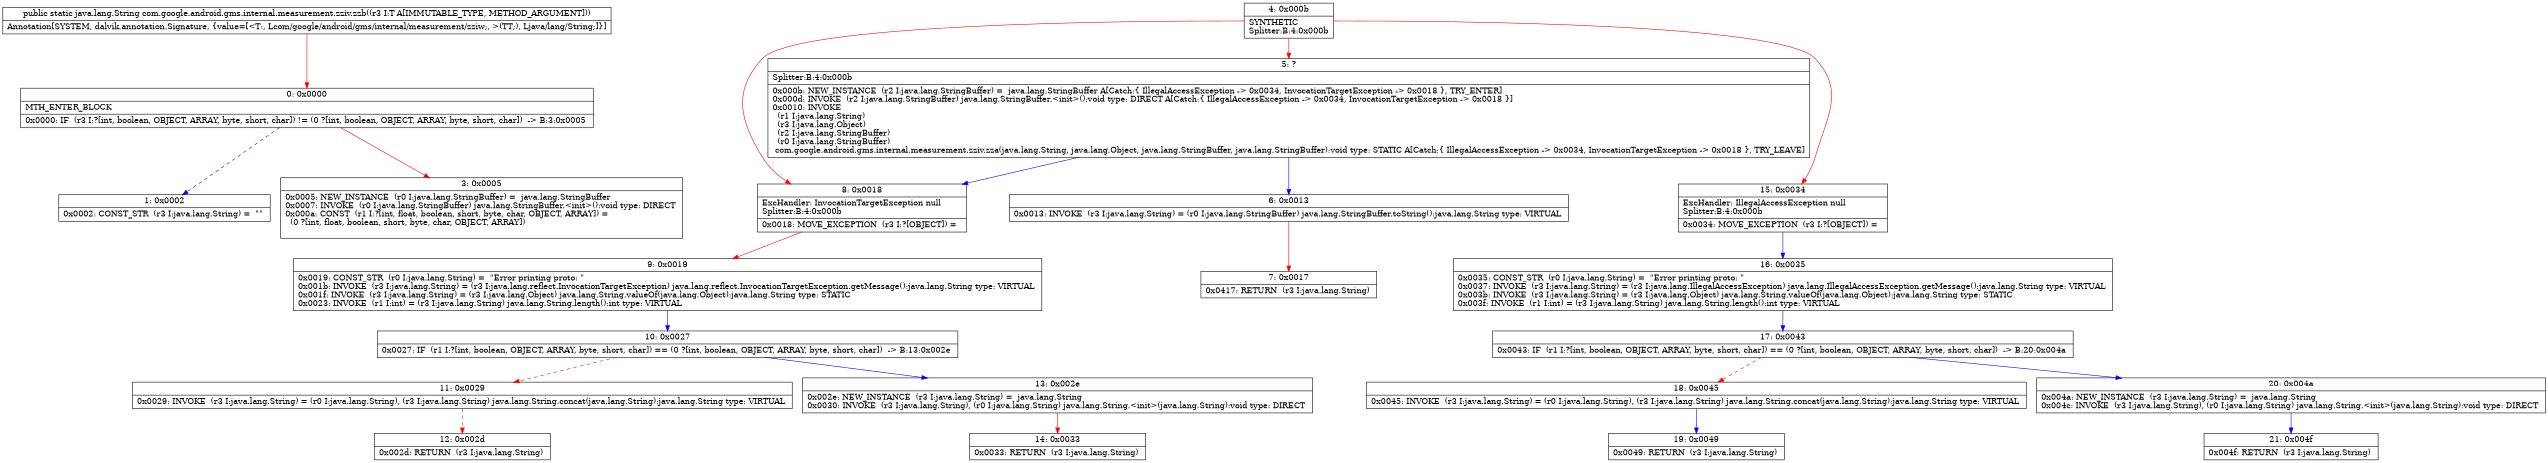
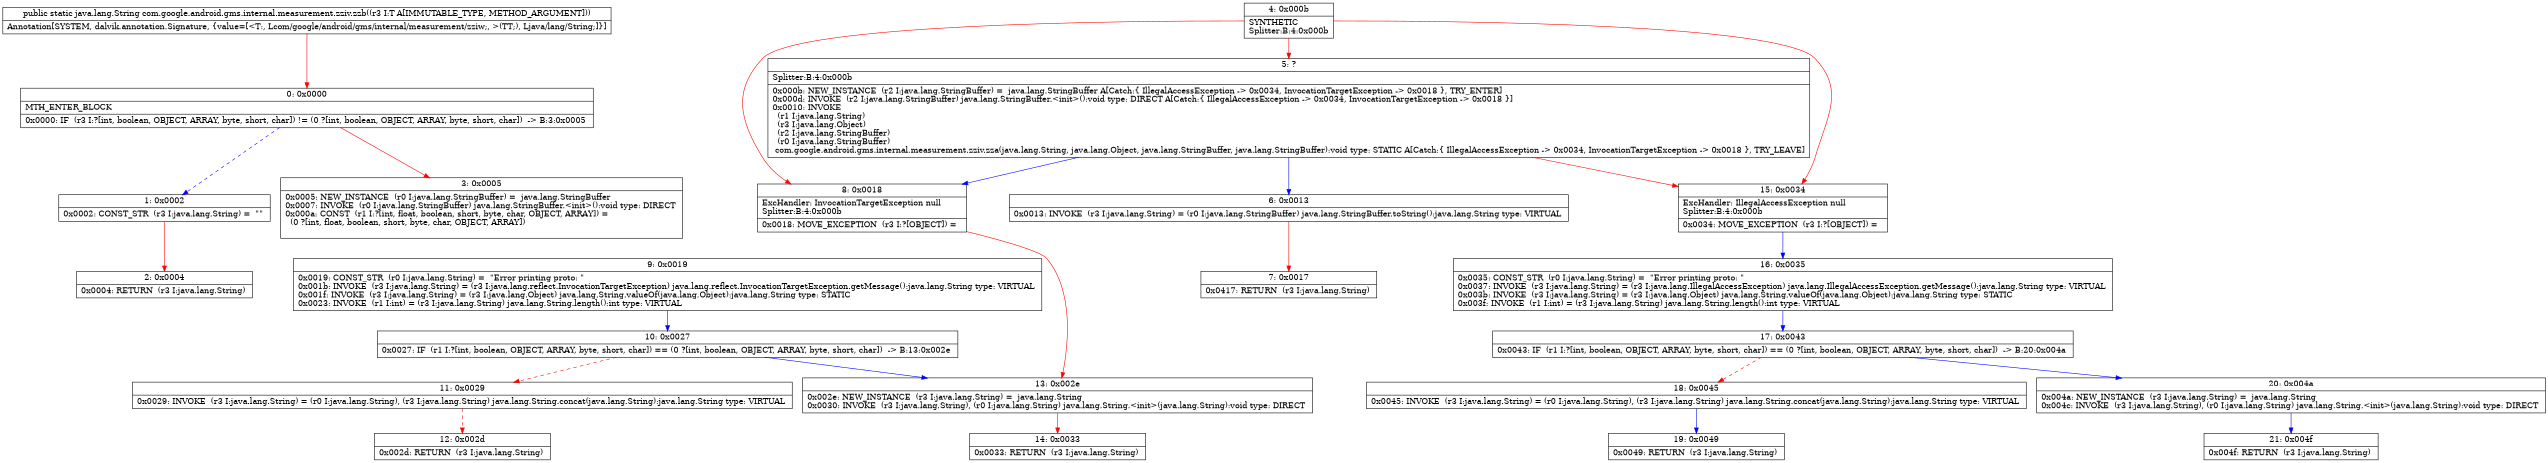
edge "5: ?" -> "15: 0x0034": added
edge "8: 0x0018" -> "9: 0x0019": now "8: 0x0018" -> "13: 0x002e"
node "2: 0x0004": added
